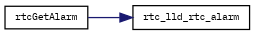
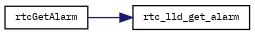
node "rtc_lld_rtc_alarm": label "rtc_lld_rtc_alarm" -> "rtc_lld_get_alarm"
